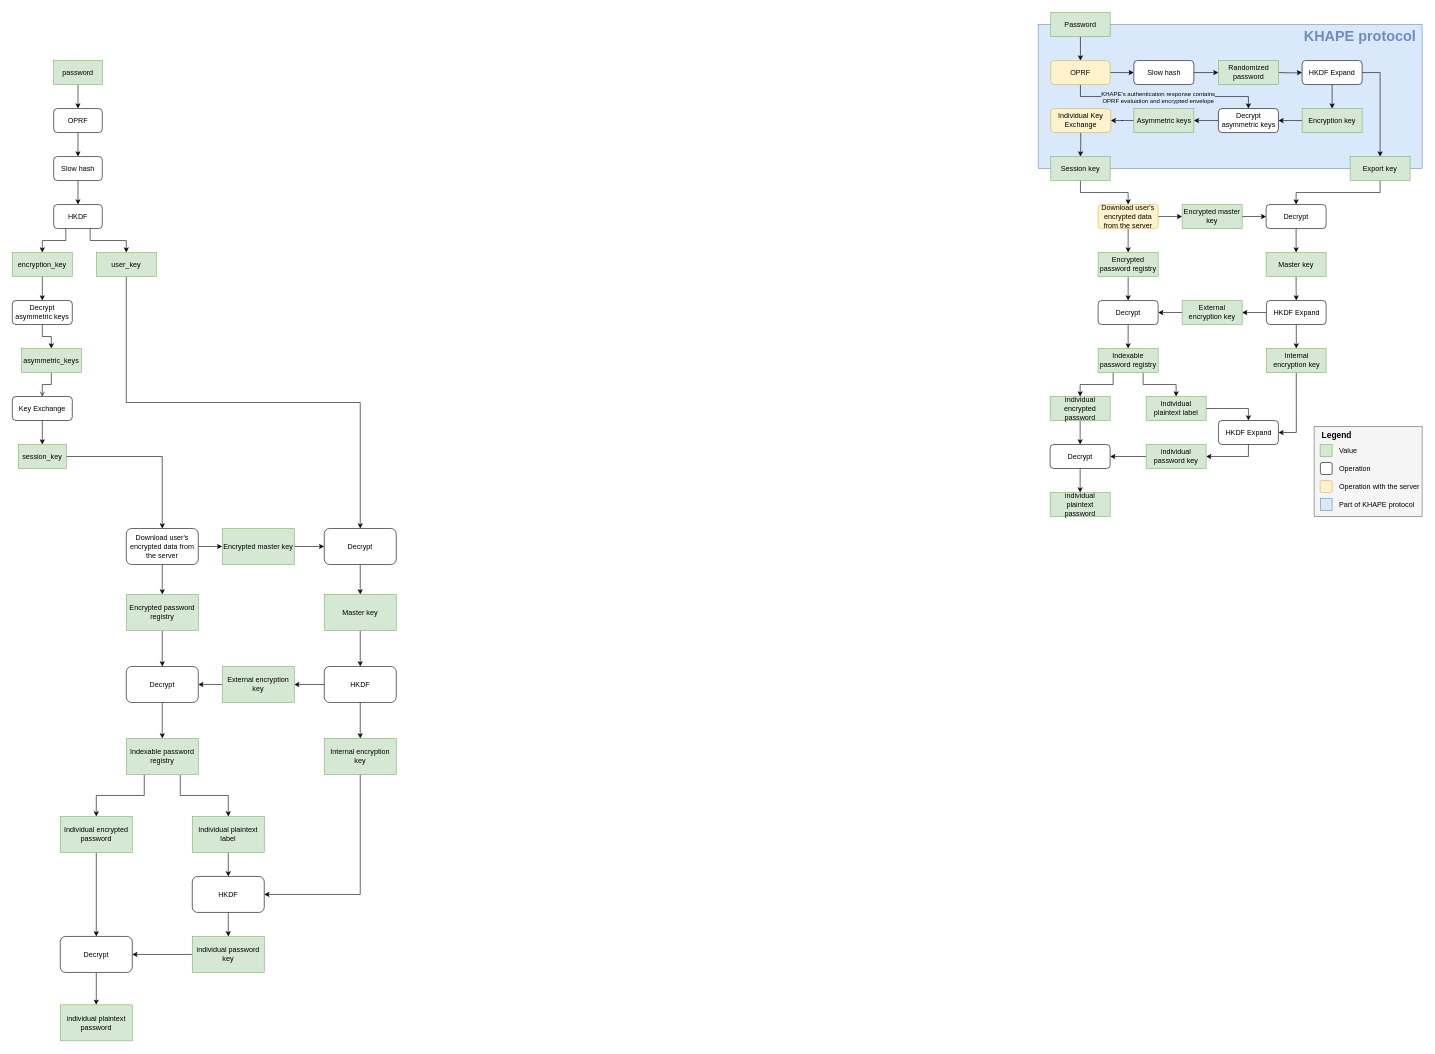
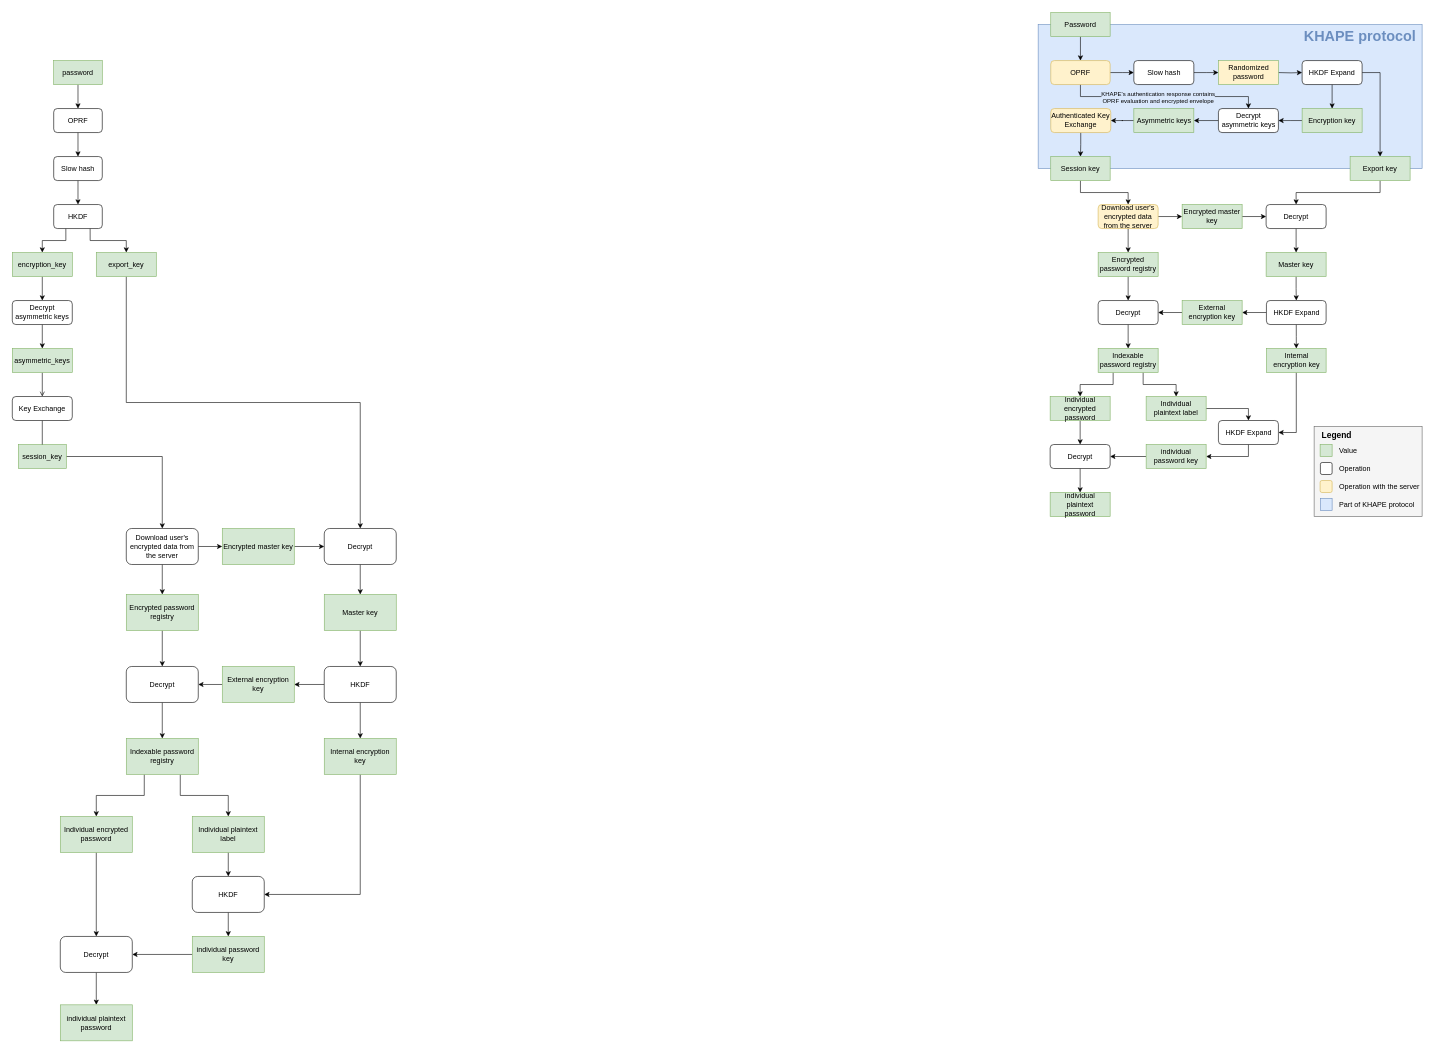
node "Randomized password": fillcolor #d5e8d4 -> #fff2cc
node "Individual Key Exchange": label "Individual Key Exchange" -> "Authenticated Key Exchange"
node "user_key": label "user_key" -> "export_key"
node "asymmetric_keys": moved (51, 360) -> (42, 360)
edge "Key Exchange" -> "session_key": arrowhead classic -> none
